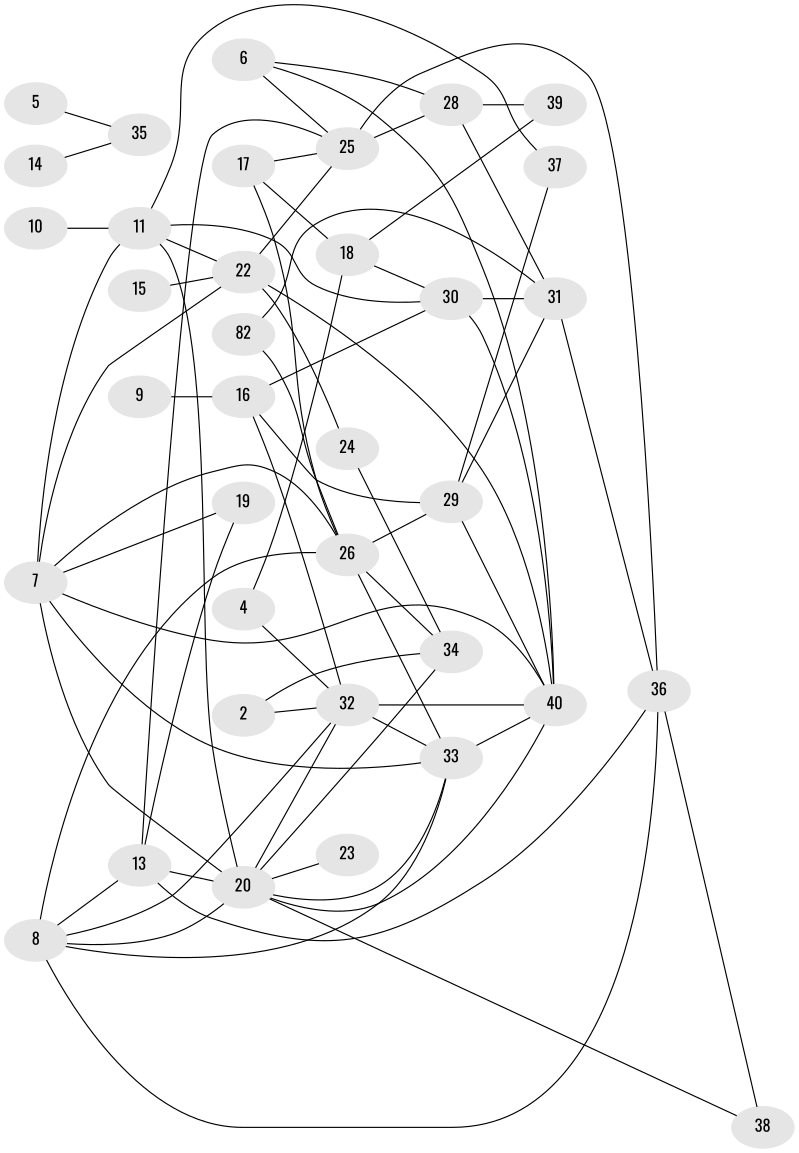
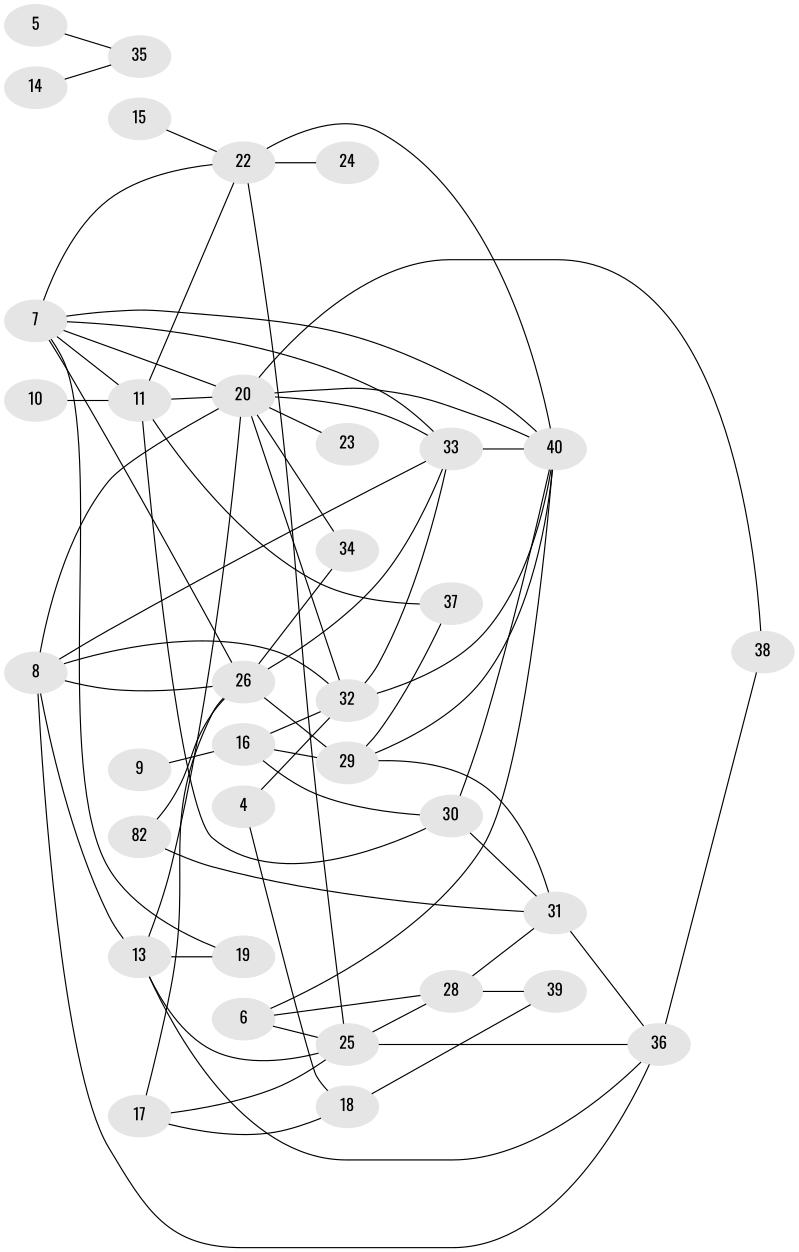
edge "18" -- "30": removed
edge "24" -- "34": removed
node "2": removed
